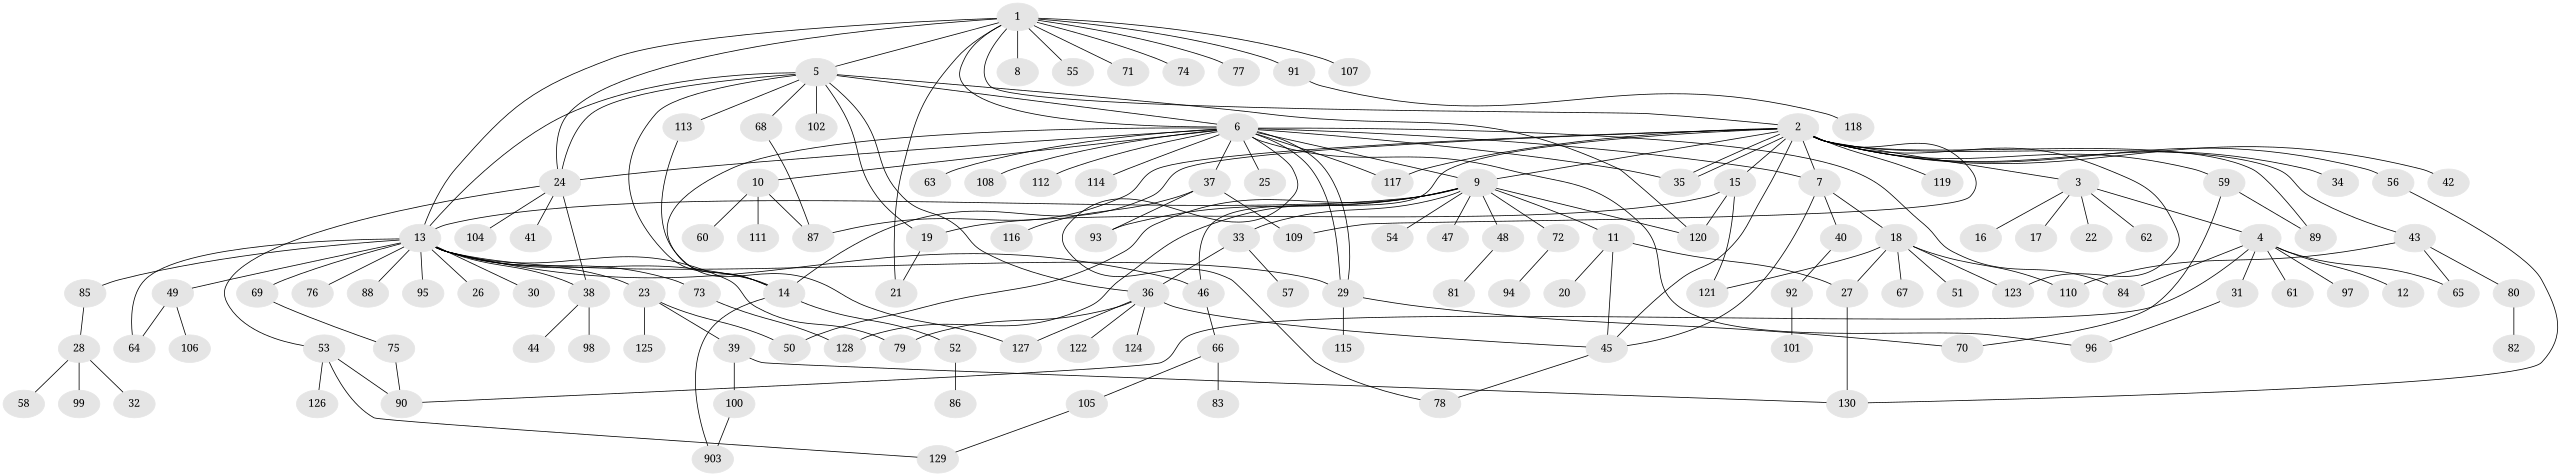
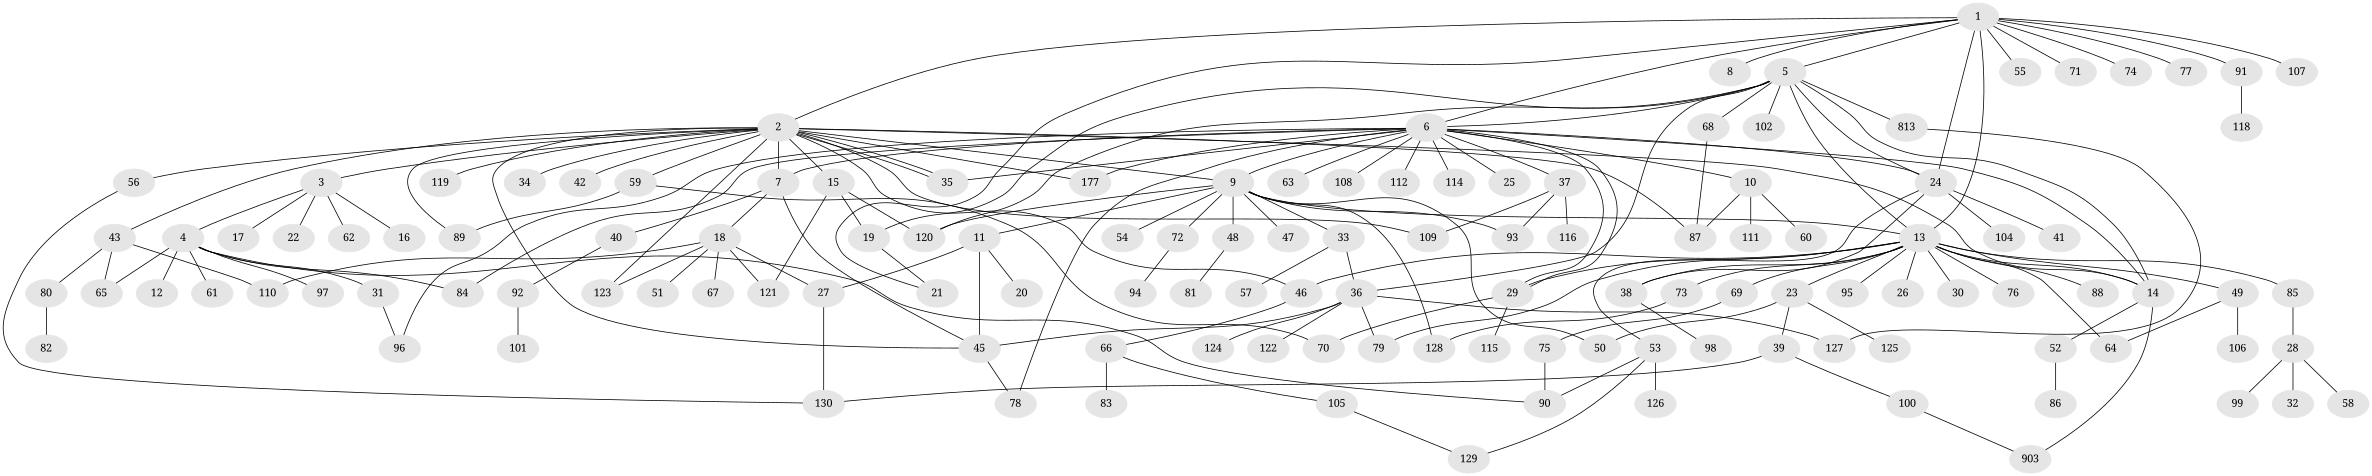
node "113": label "113" -> "813"
node "117": label "117" -> "177"
node "44": removed
